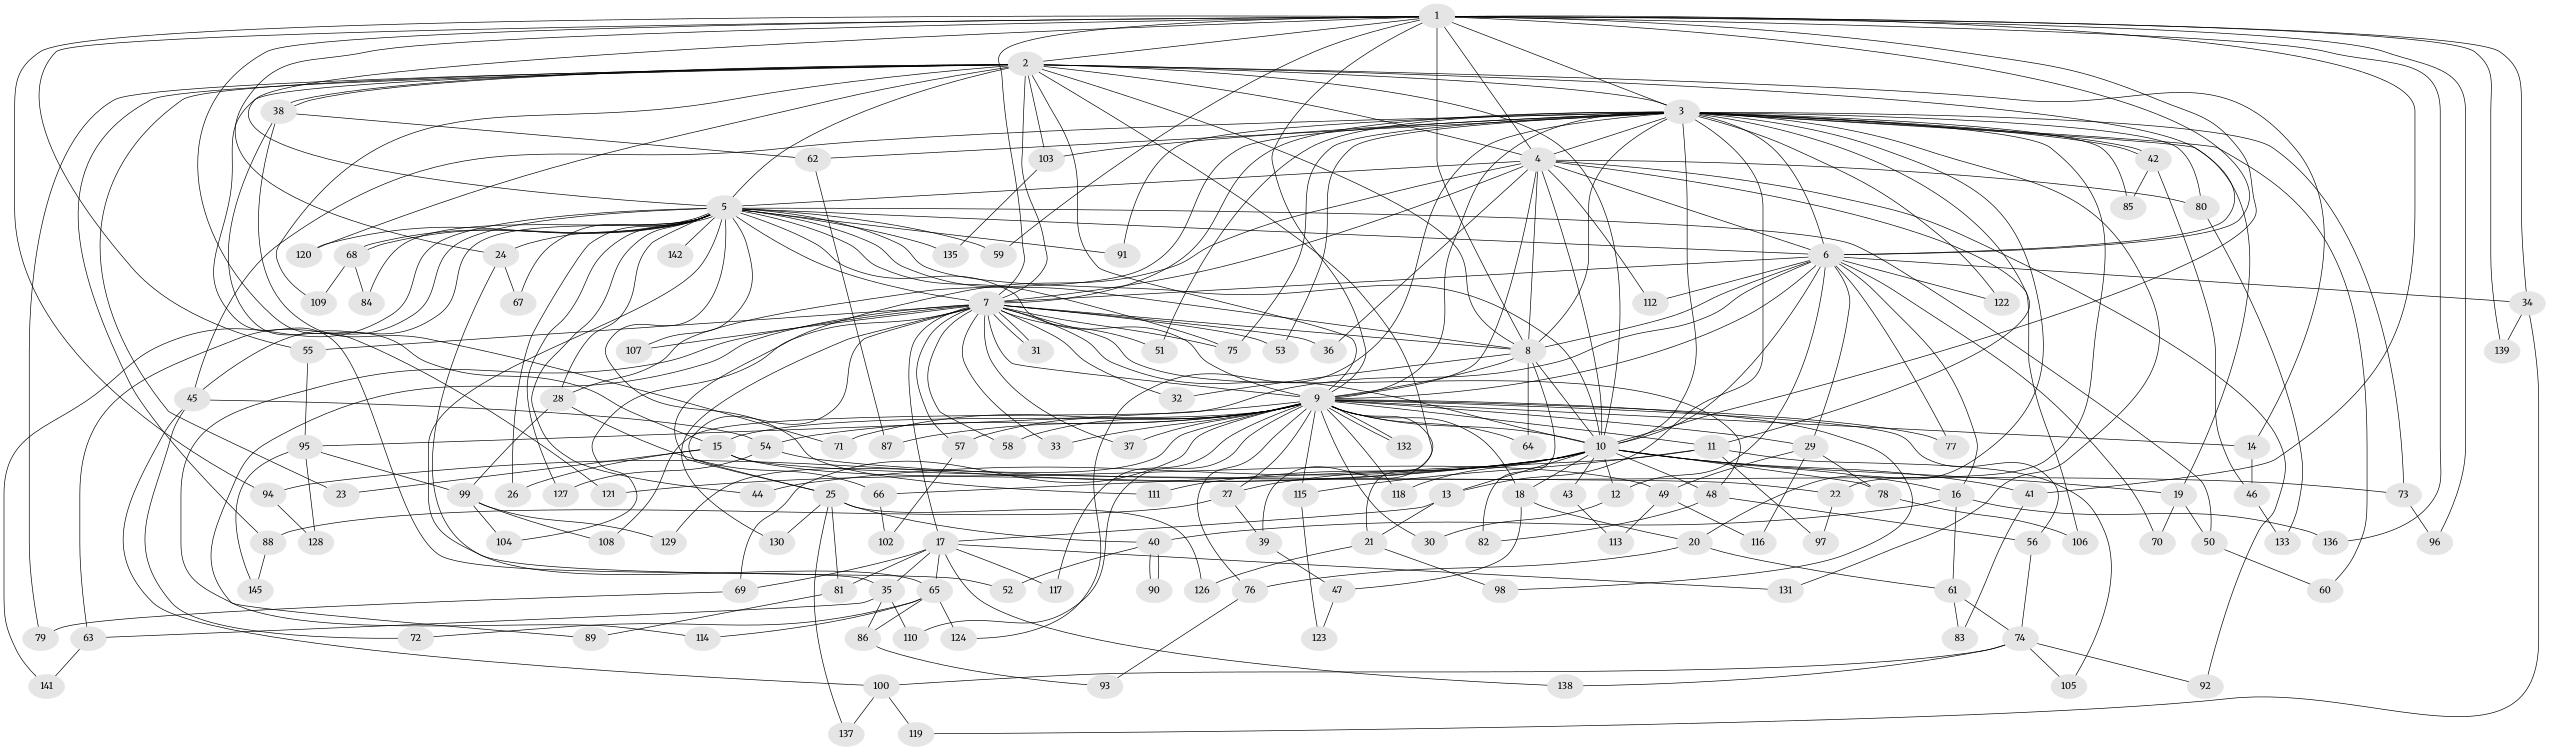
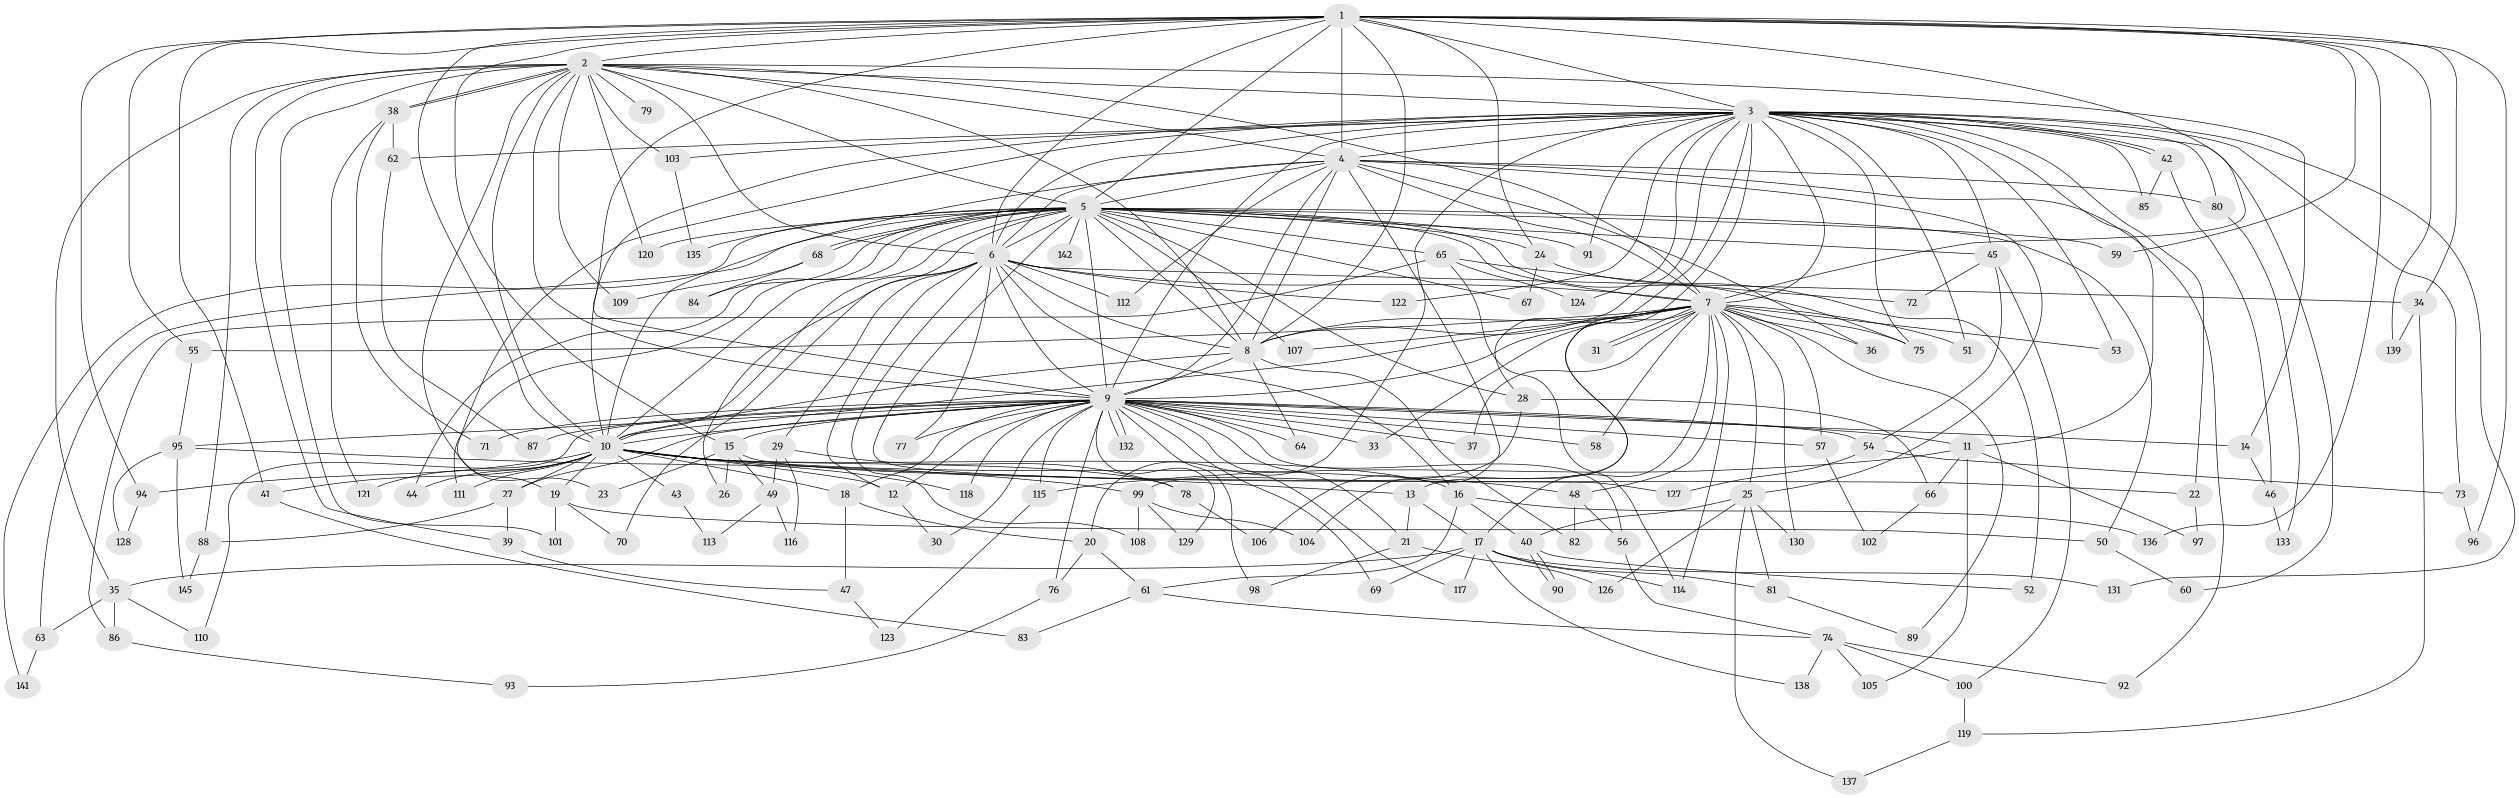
node "32": removed
edge "9" -- "29": now "9" -- "12"
node "101": added
edge "17" -- "65": now "17" -- "114"
edge "69" -- "79": removed
edge "100" -- "137": now "119" -- "137"
